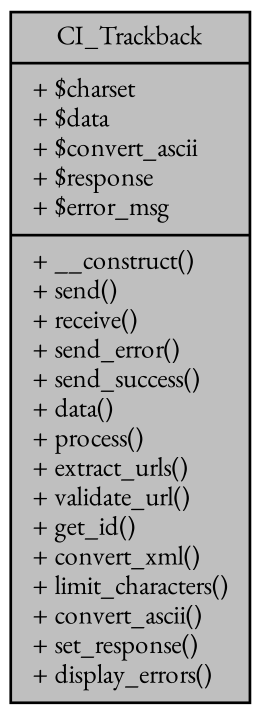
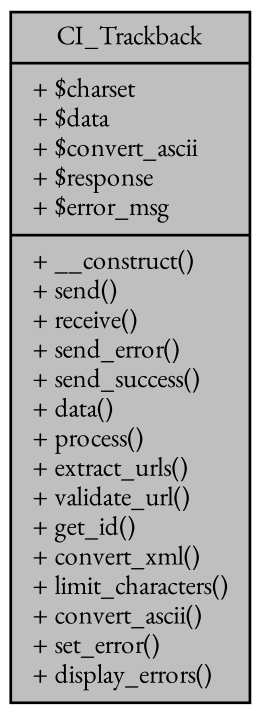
node "CI_Trackback": text "+ set_response()" -> "+ set_error()"
